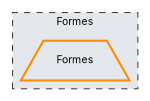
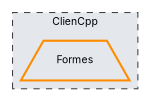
cluster "Formes": label "Formes" -> "ClienCpp"
